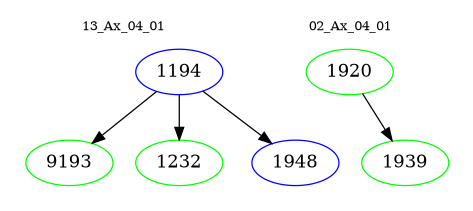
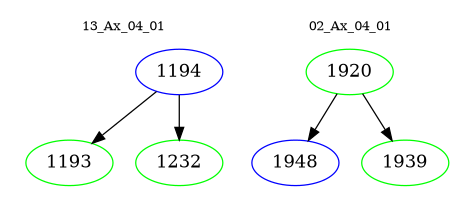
edge "1194" -> "1948": now "1920" -> "1948"
node "9193": label "9193" -> "1193"
